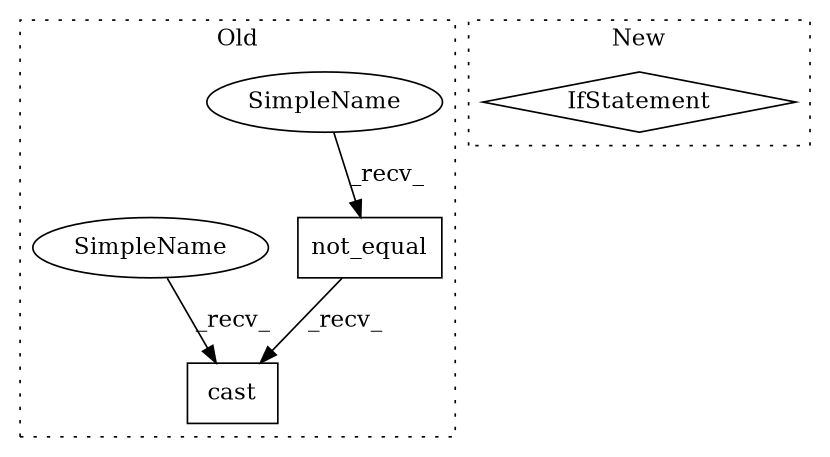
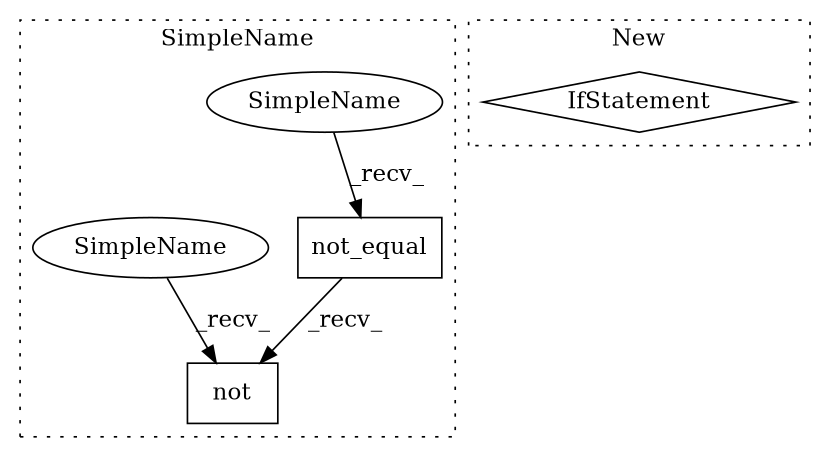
cluster "Old": label "Old" -> "SimpleName"
node "cast": label "cast" -> "not"
